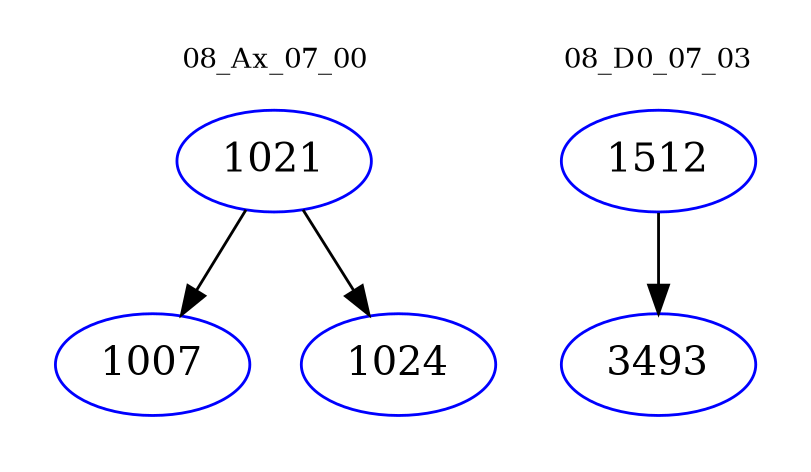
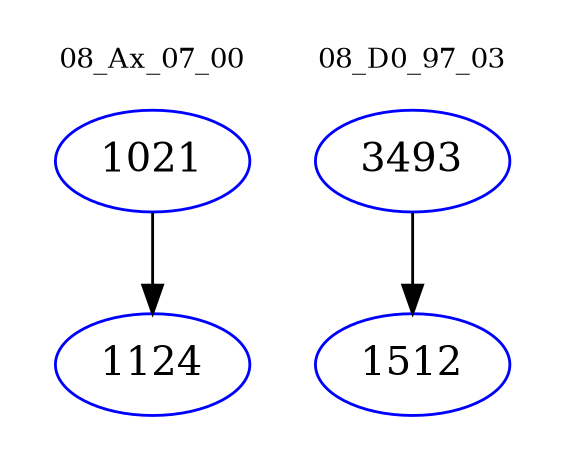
cluster "08_D0_07_03": label "08_D0_07_03" -> "08_D0_97_03"
edge "1512" -> "3493": reversed
node "1007": removed
node "1024": label "1024" -> "1124"
